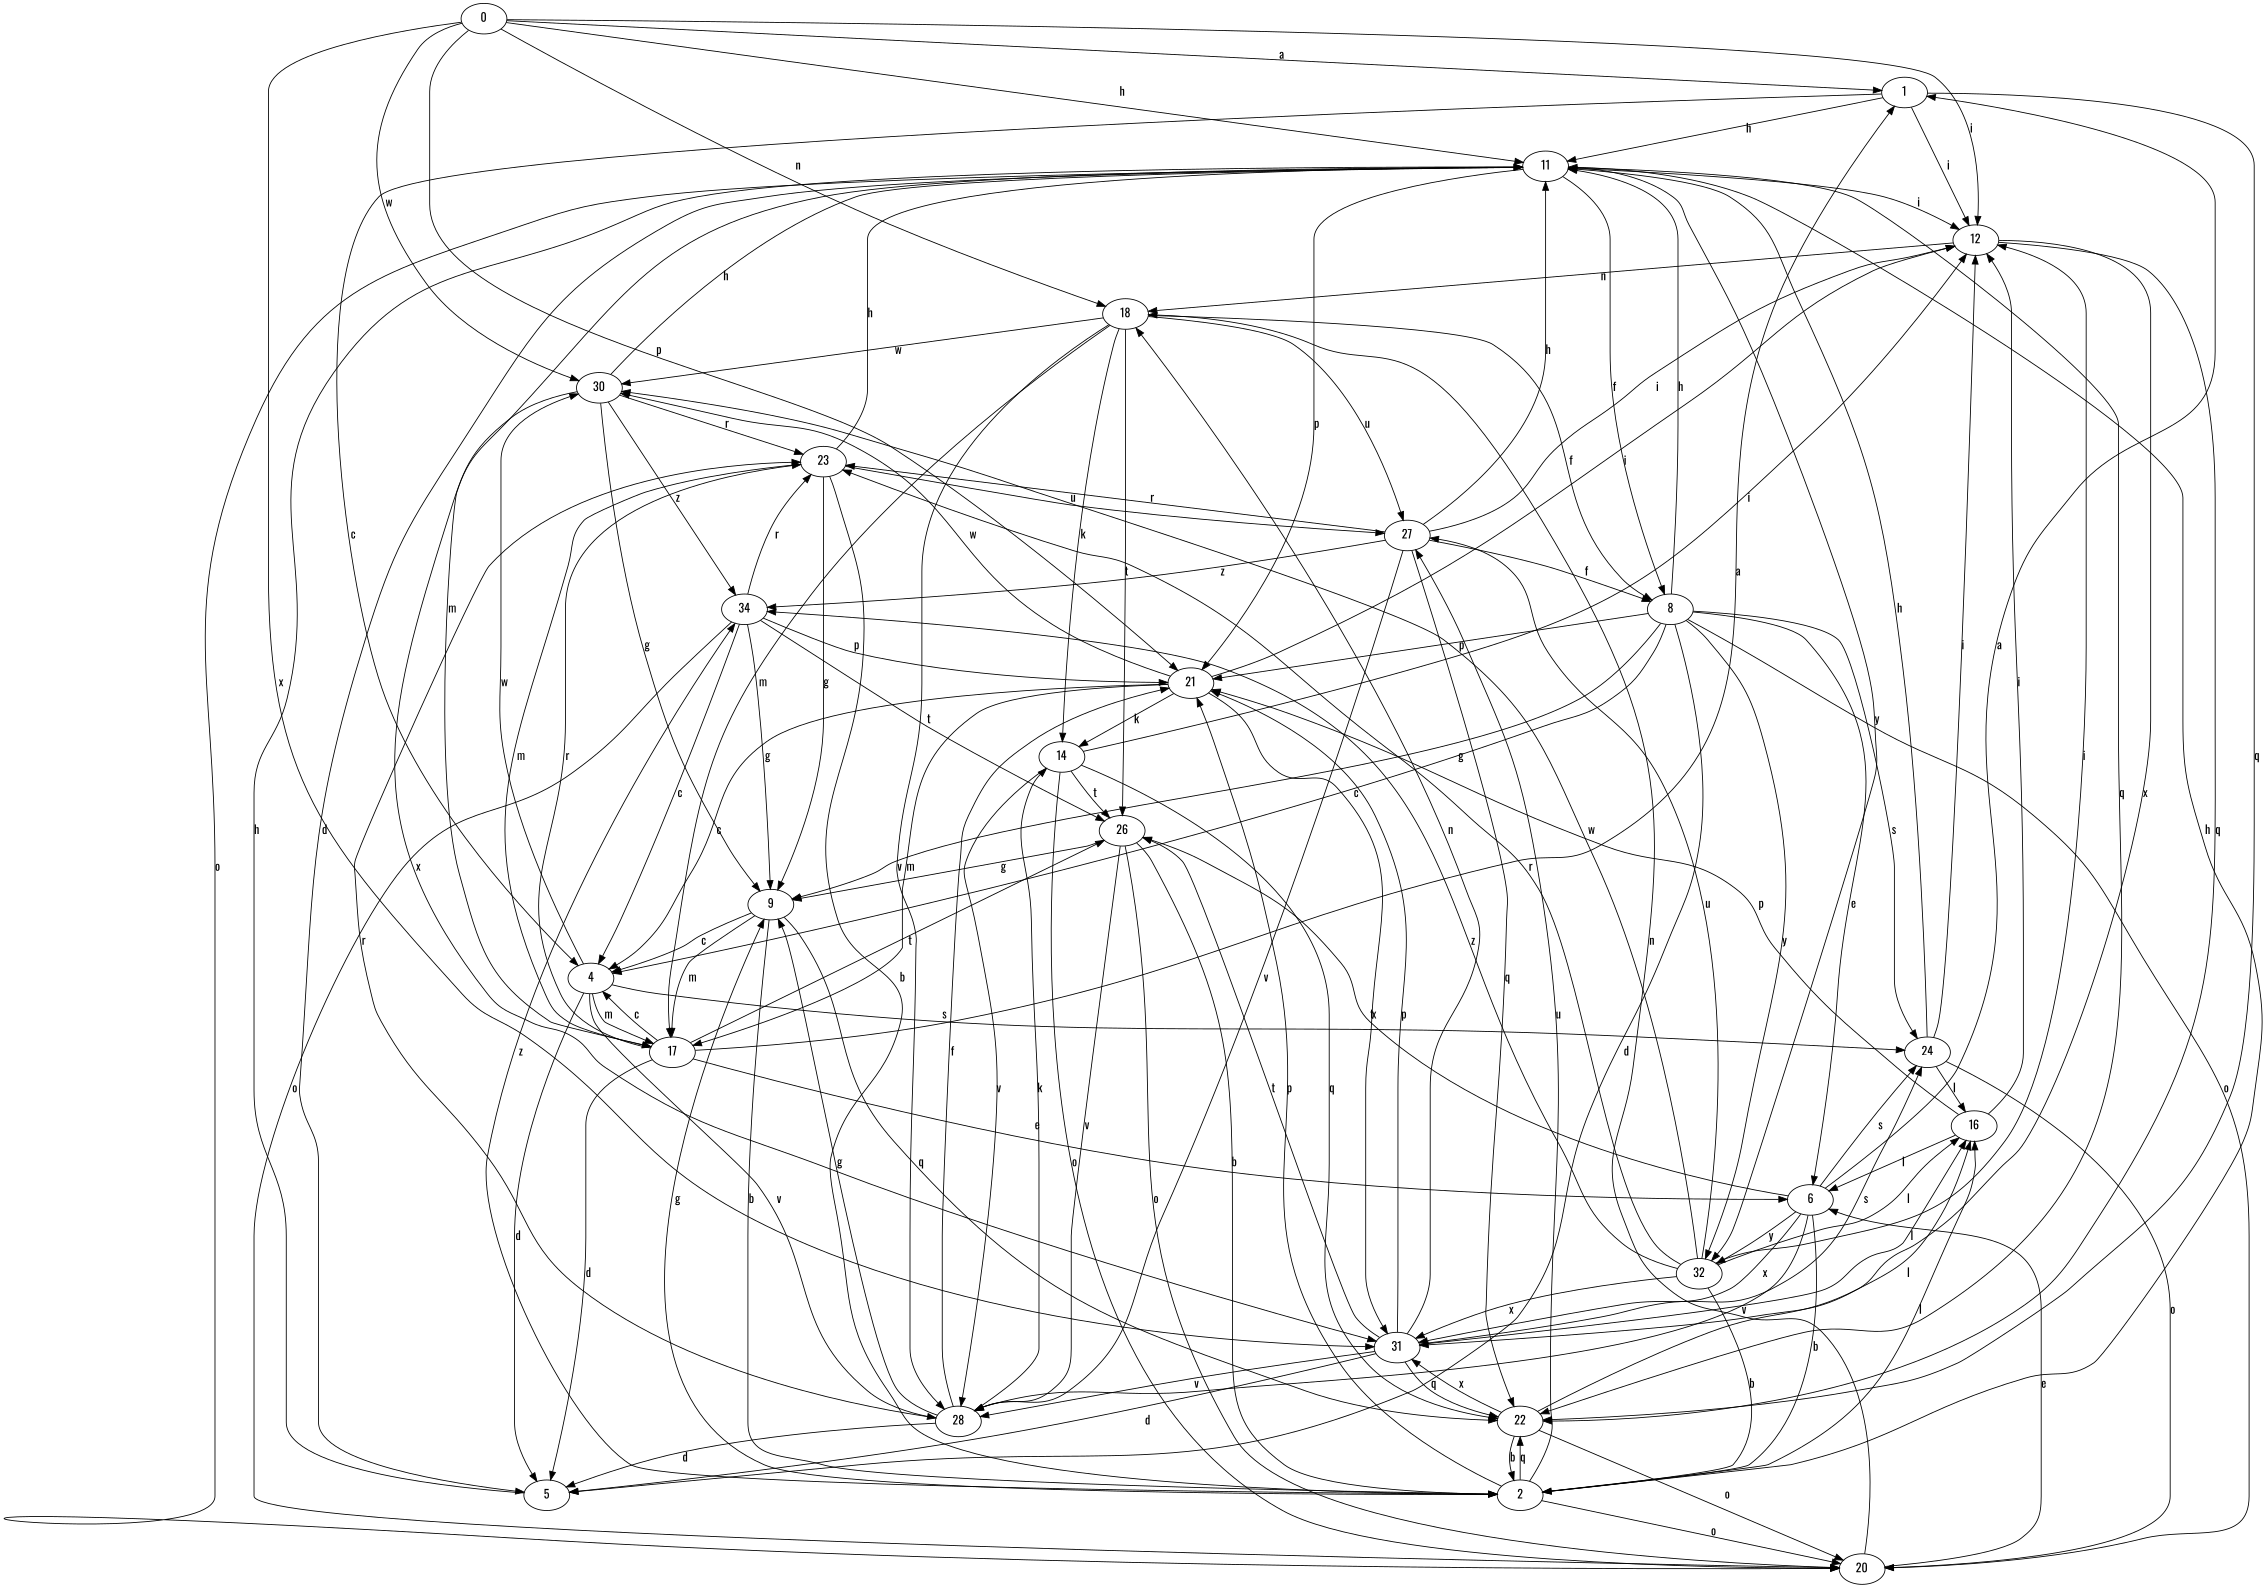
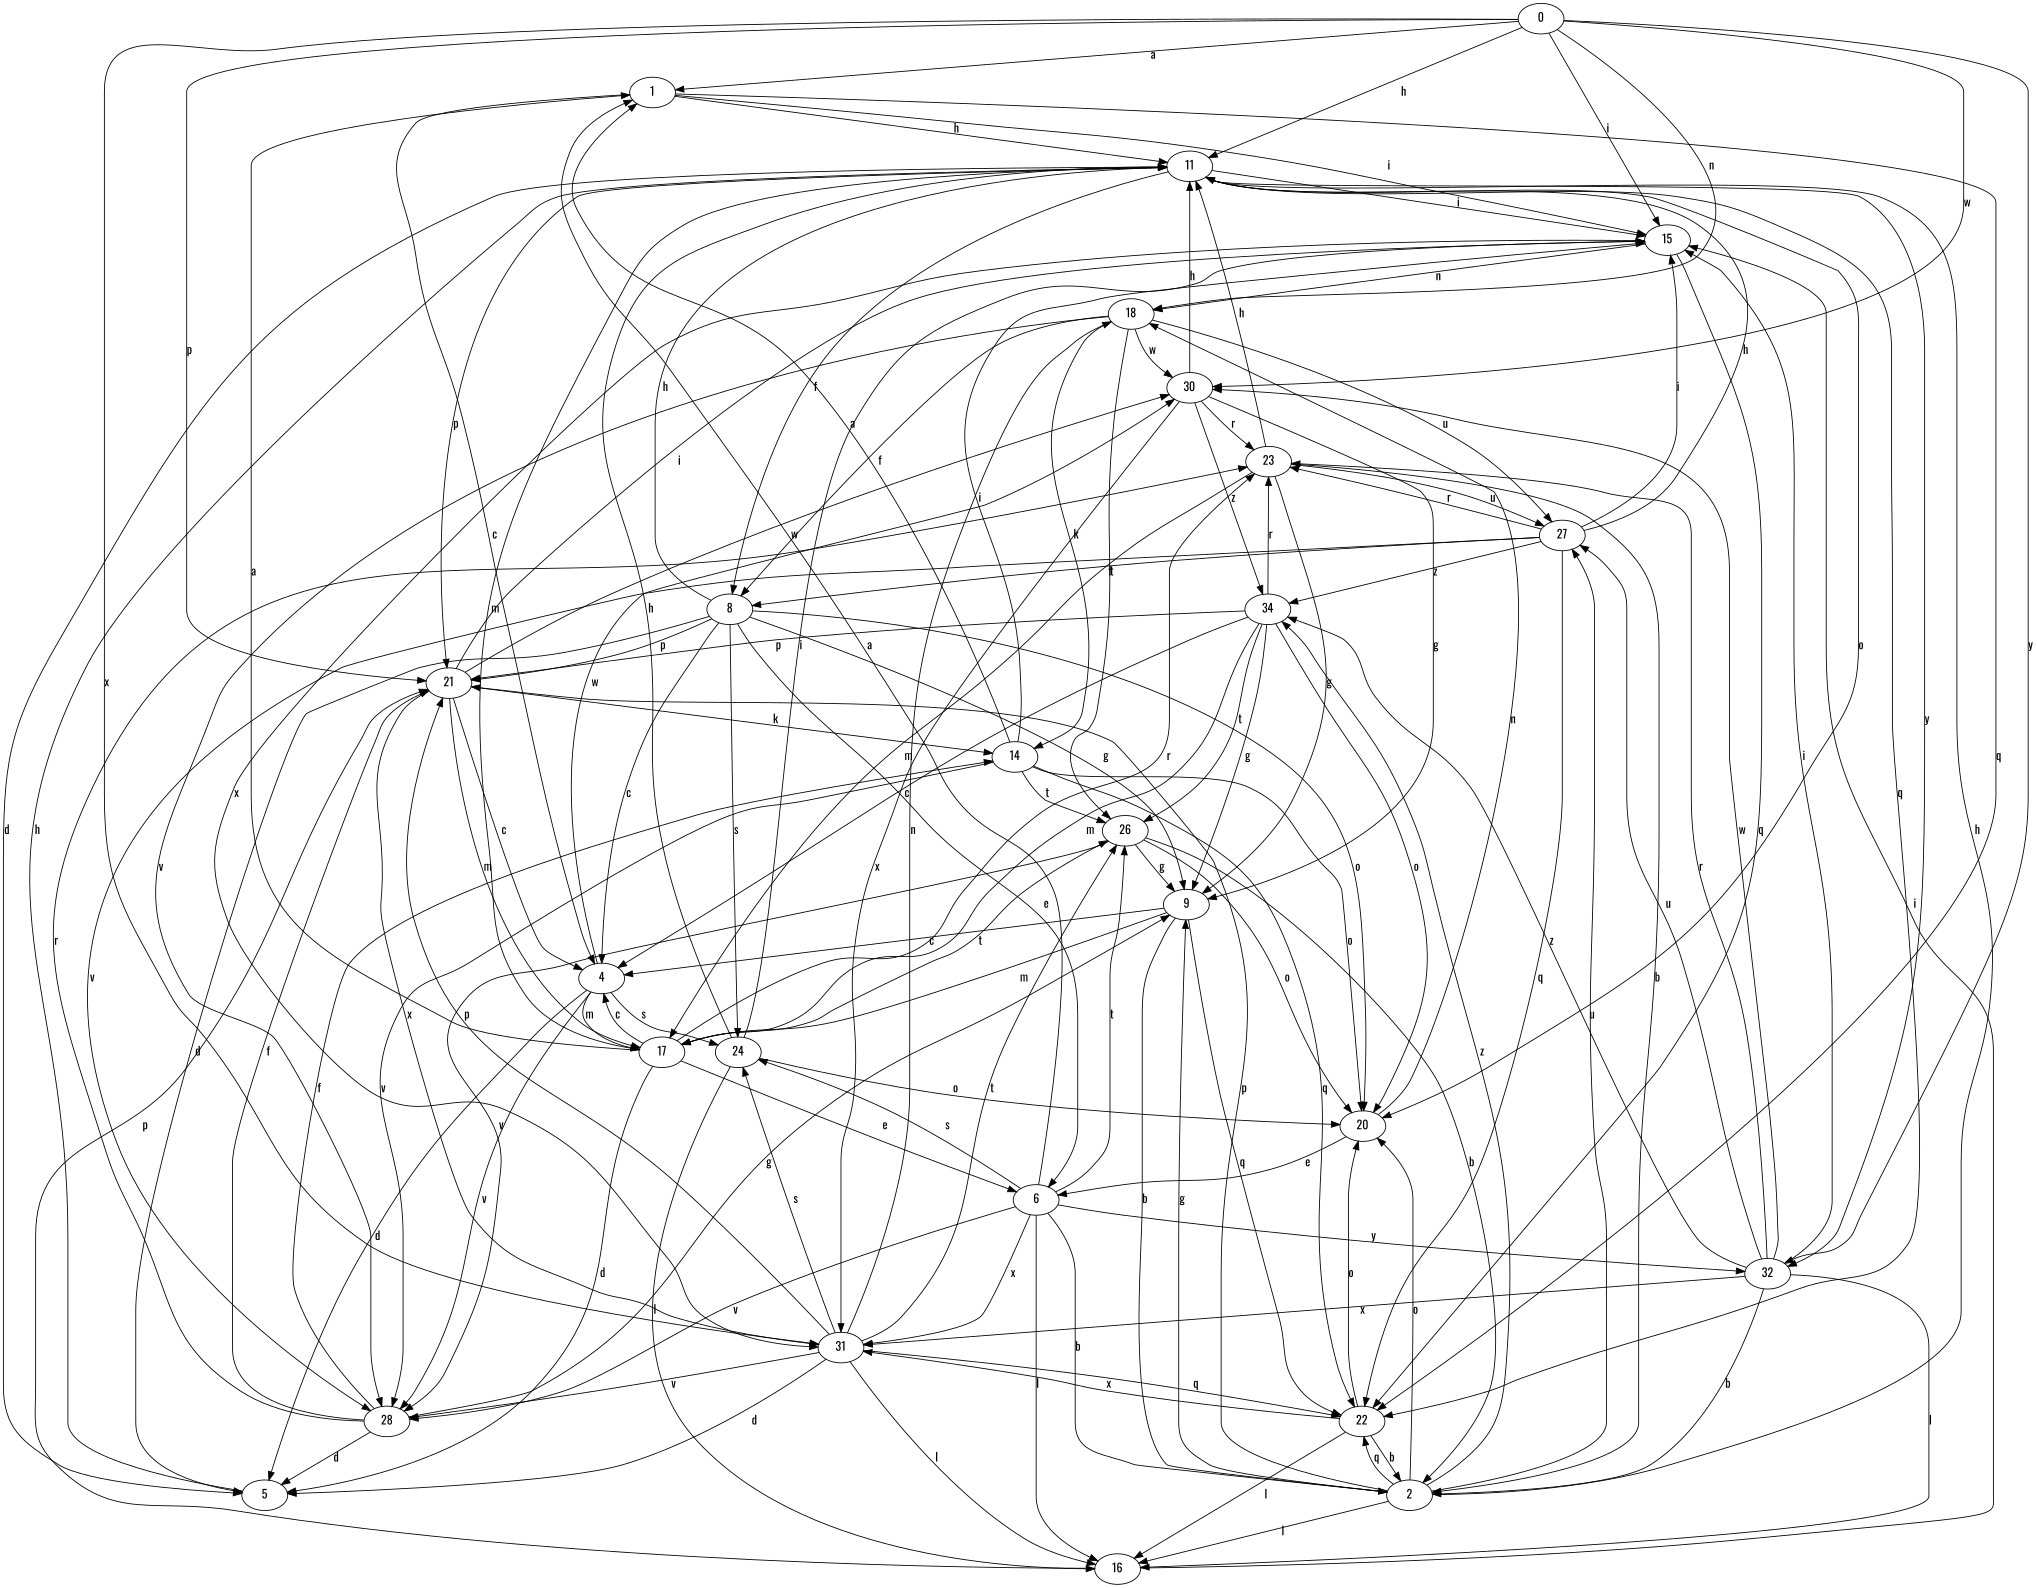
node "12": label "12" -> "15"
edge "14" -> "1": added, label "a"
edge "18" -> "17": now "34" -> "17"
edge "8" -> "32": now "0" -> "32"
edge "28" -> "14": label "k" -> "f"
edge "16" -> "6": reversed
